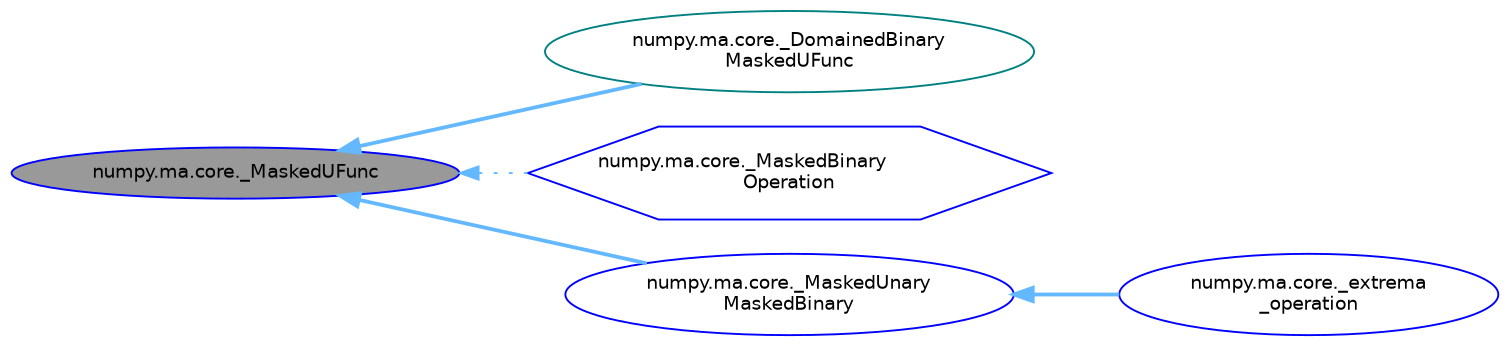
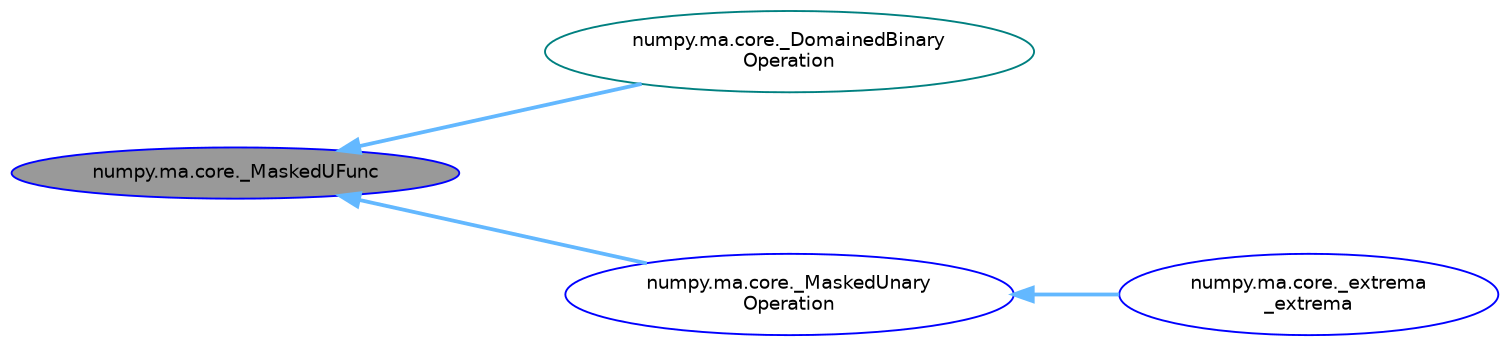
node "numpy.ma.core._DomainedBinary MaskedUFunc": label "numpy.ma.core._DomainedBinary MaskedUFunc" -> "numpy.ma.core._DomainedBinary Operation"
node "numpy.ma.core._MaskedBinary Operation": removed
node "numpy.ma.core._MaskedUnary MaskedBinary": label "numpy.ma.core._MaskedUnary MaskedBinary" -> "numpy.ma.core._MaskedUnary Operation"
node "numpy.ma.core._extrema _operation": label "numpy.ma.core._extrema _operation" -> "numpy.ma.core._extrema _extrema"
